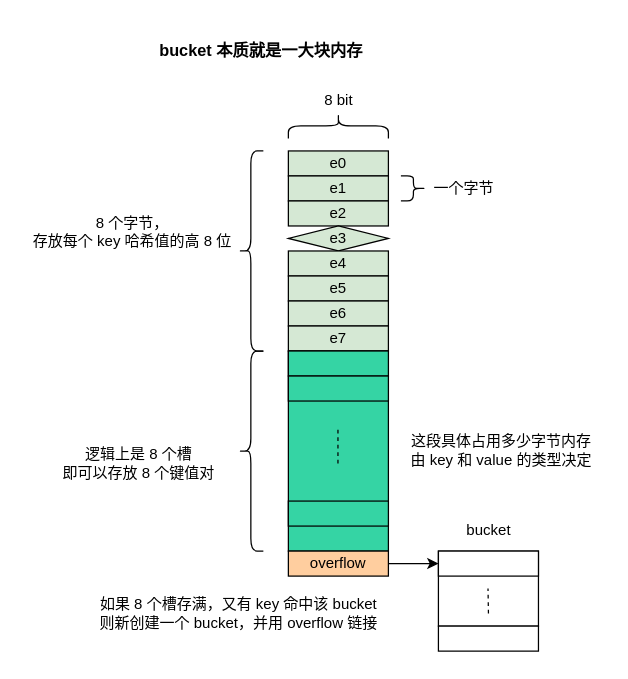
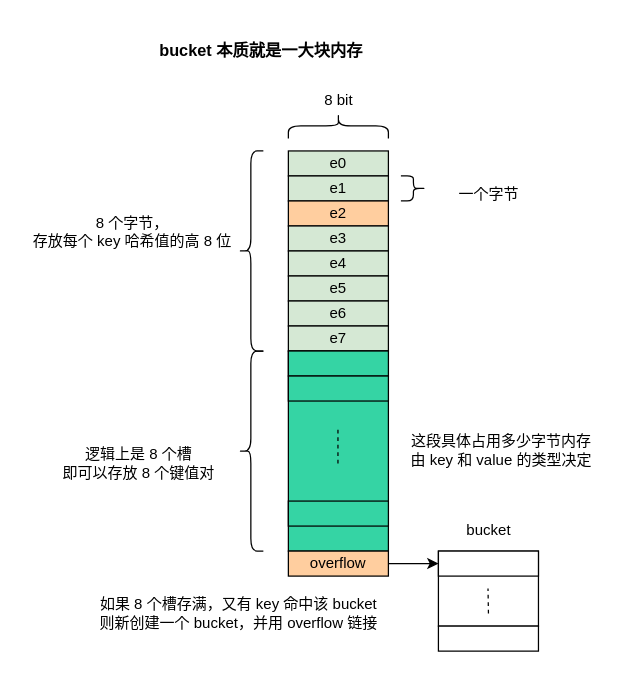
node "一个字节": moved (463, 188) -> (488, 195)
node "e2": fillcolor #d5e8d4 -> #ffce9f
node "e3": shape diamond -> rectangle
